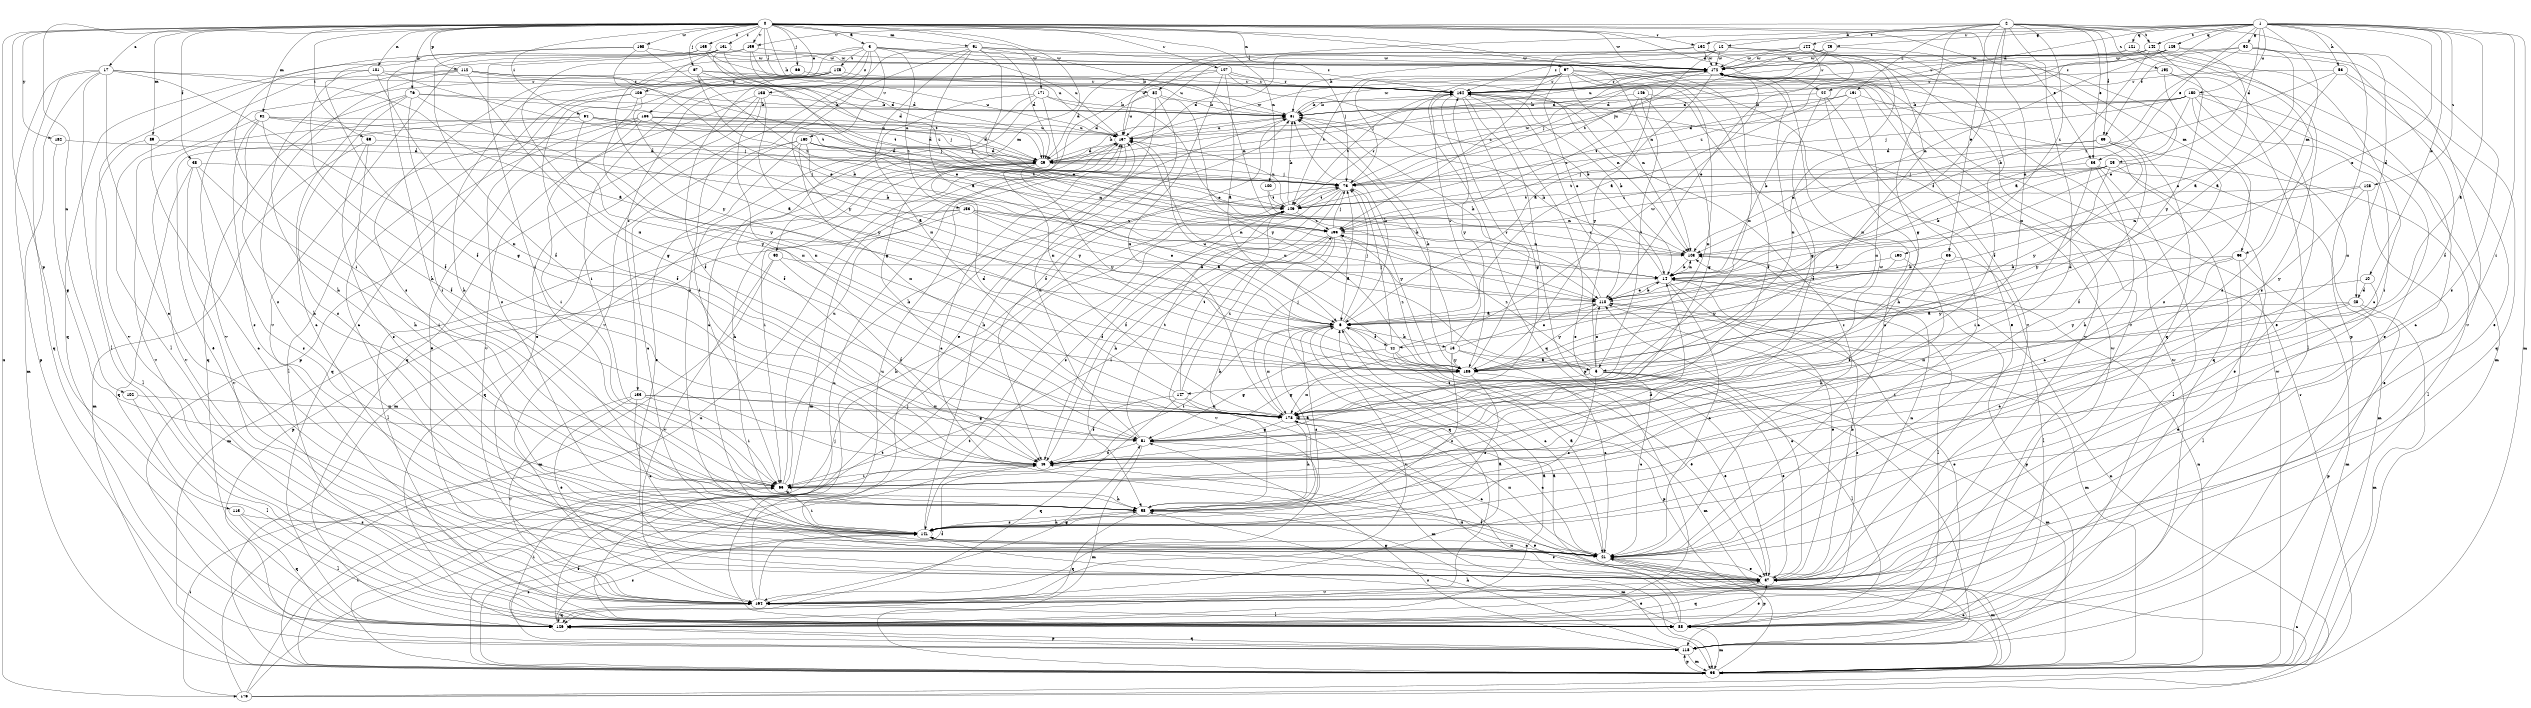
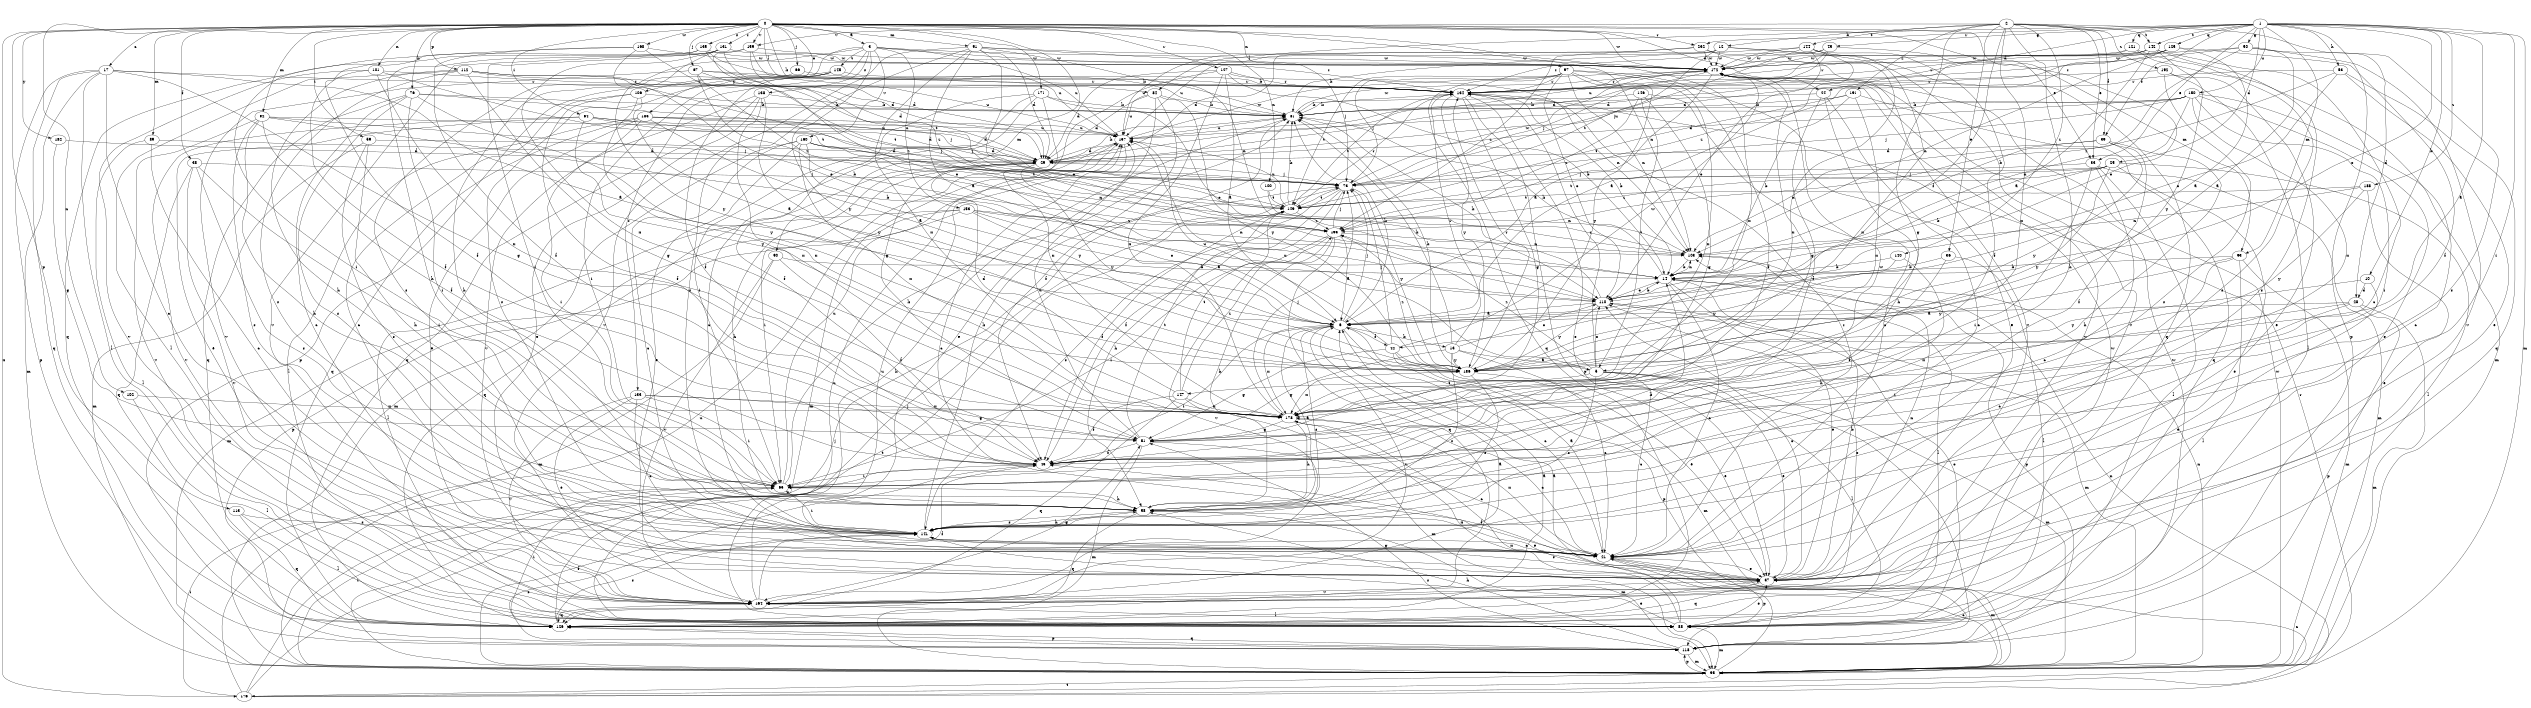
node "132": label "132" -> "232"
edge "145" -> "134": label "r" -> "b"
node "128": label "128" -> "188"
node "190": label "190" -> "140"
edge "2" -> "58": label "d" -> "h"
edge "95" -> "149": now "95" -> "176"
